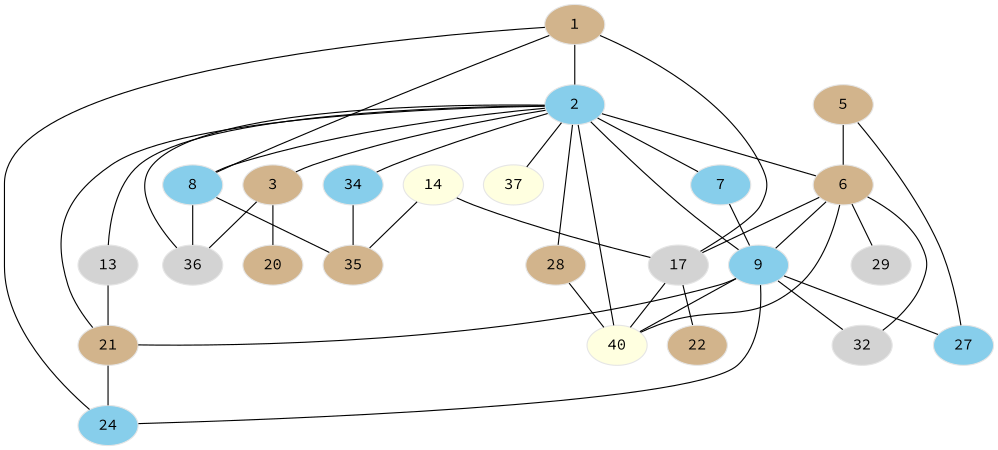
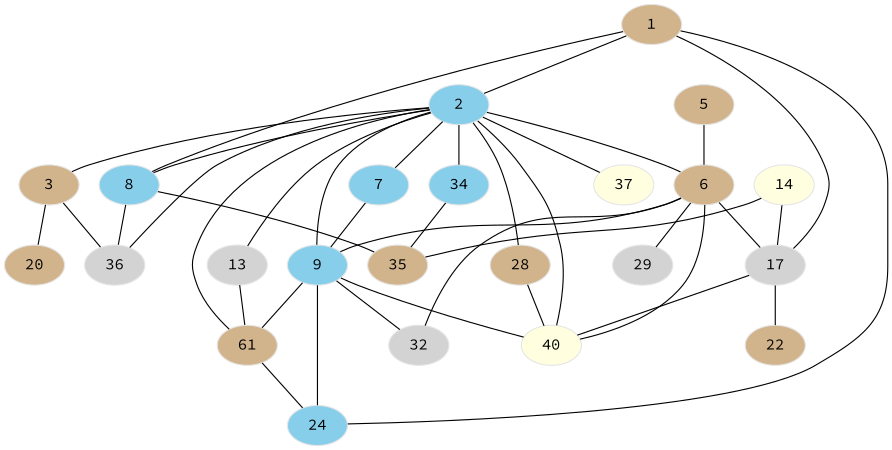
node "21": label "21" -> "61"
node "27": removed
